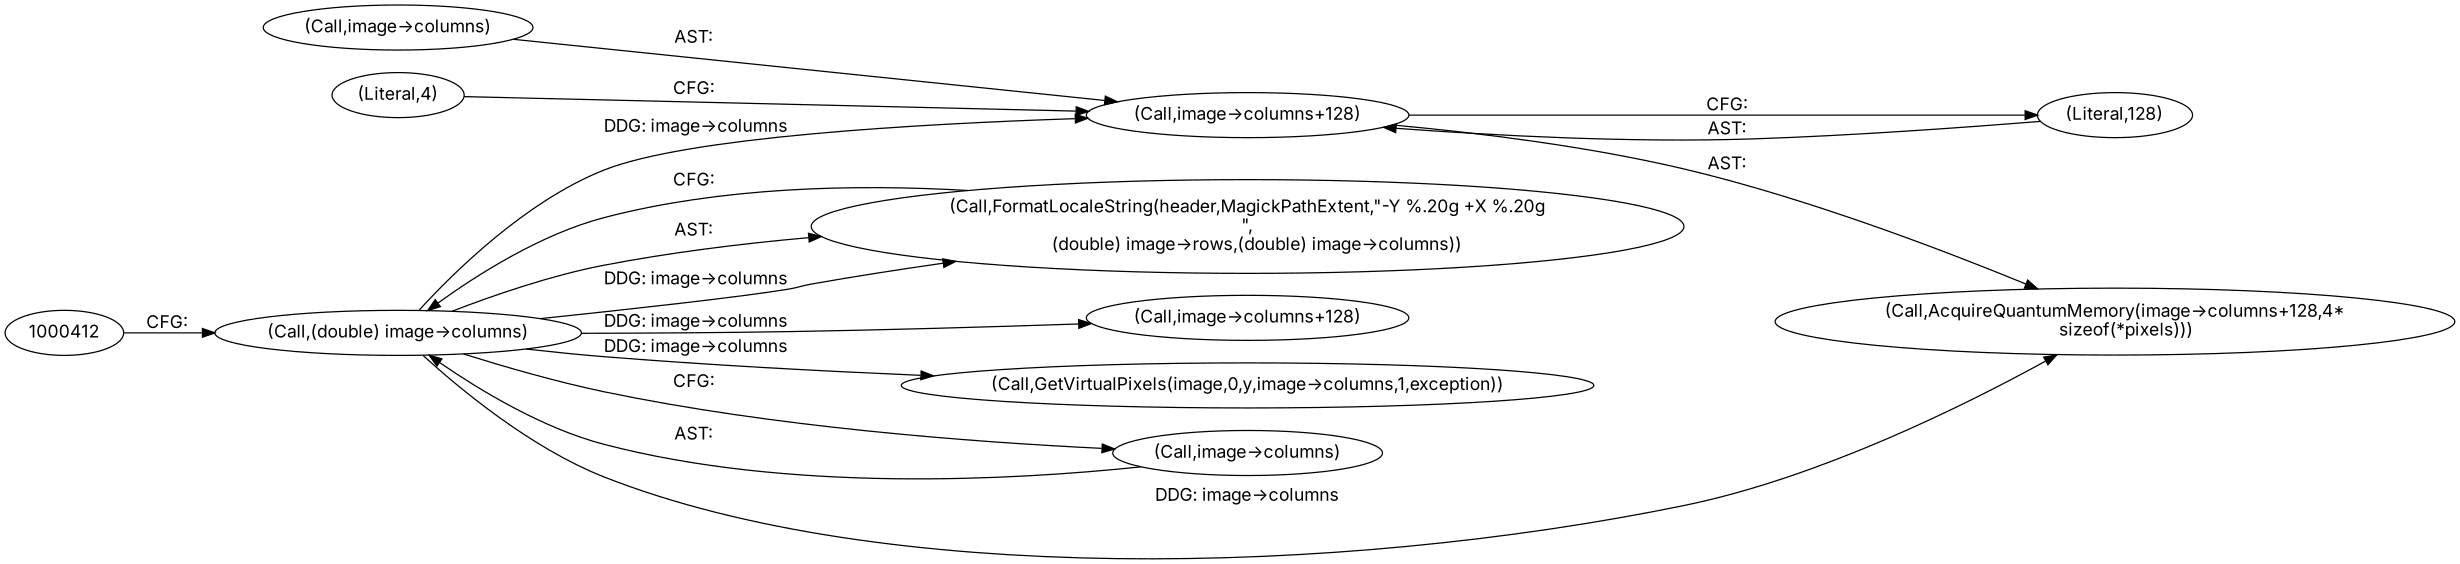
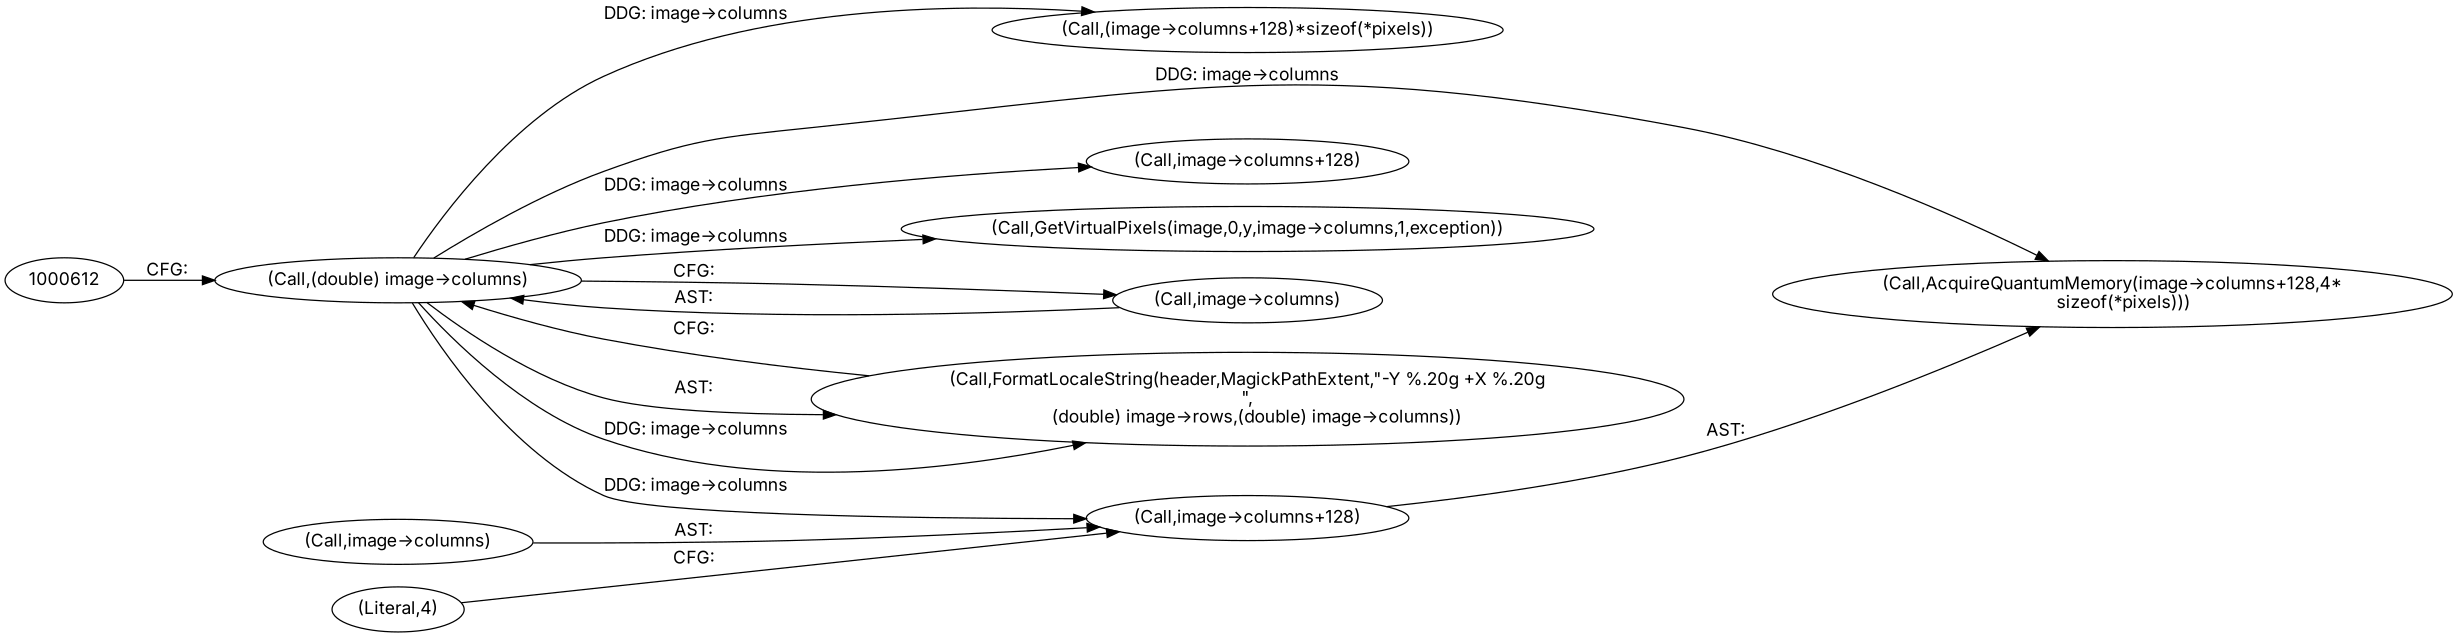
node "(Call,(image->columns+128)*sizeof(*pixels))": added
node "(Literal,128)": removed
node "1000412": label "1000412" -> "1000612"
